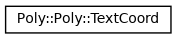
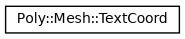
node "Poly::Poly::TextCoord": label "Poly::Poly::TextCoord" -> "Poly::Mesh::TextCoord"
